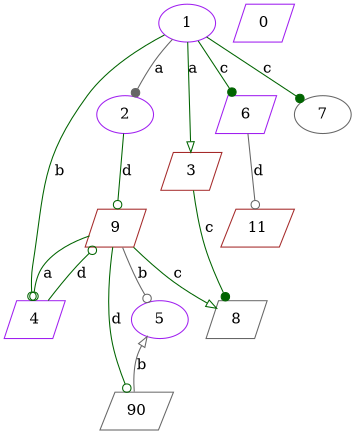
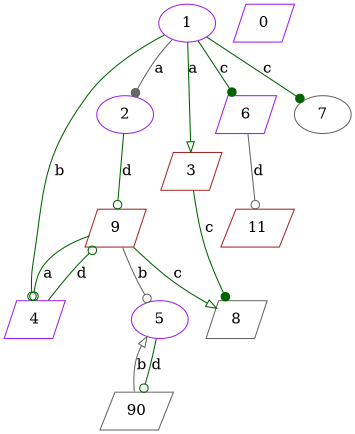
edge "9" -> "90": now "5" -> "90"
